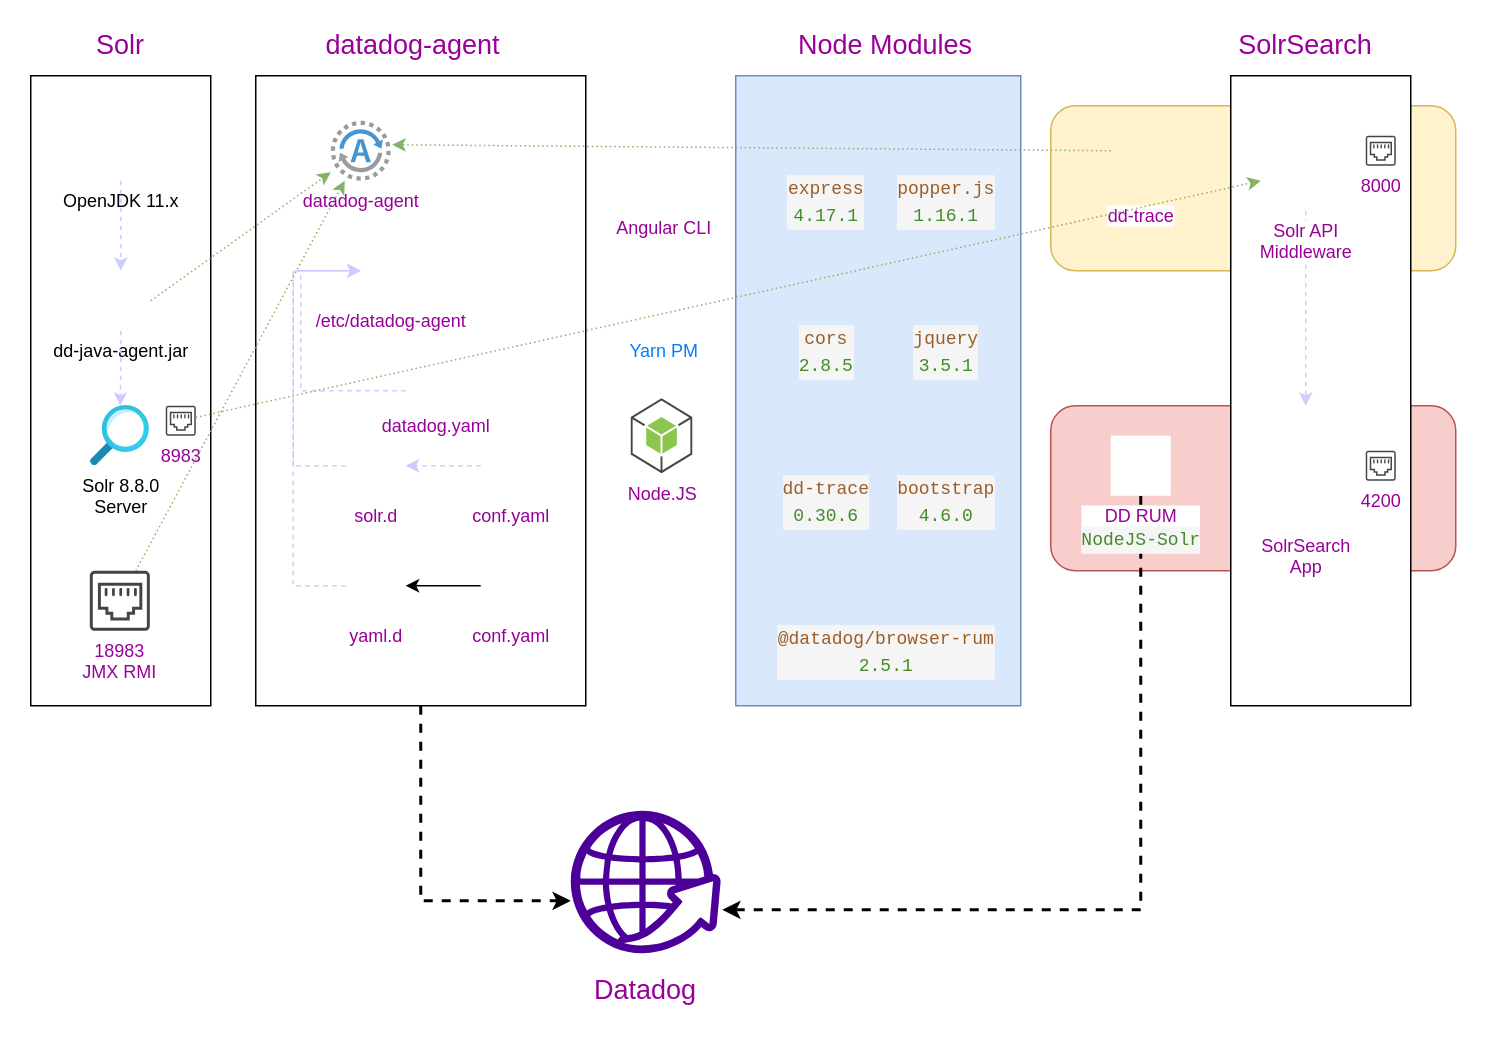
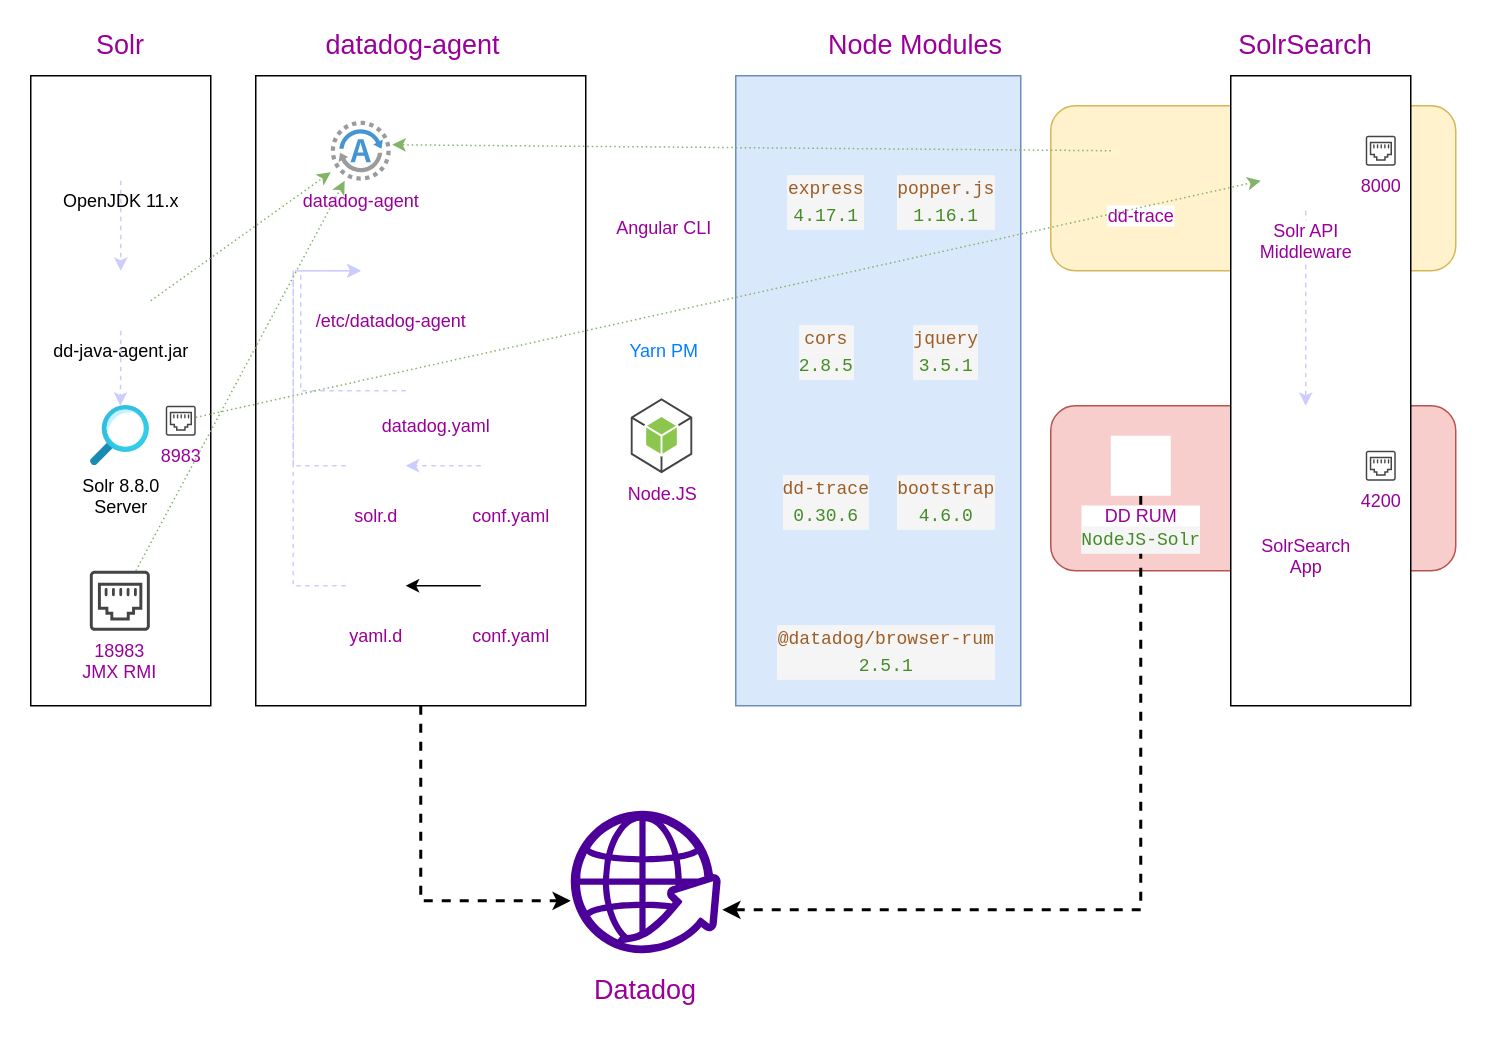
node "Node Modules": moved (886, 46) -> (916, 46)
